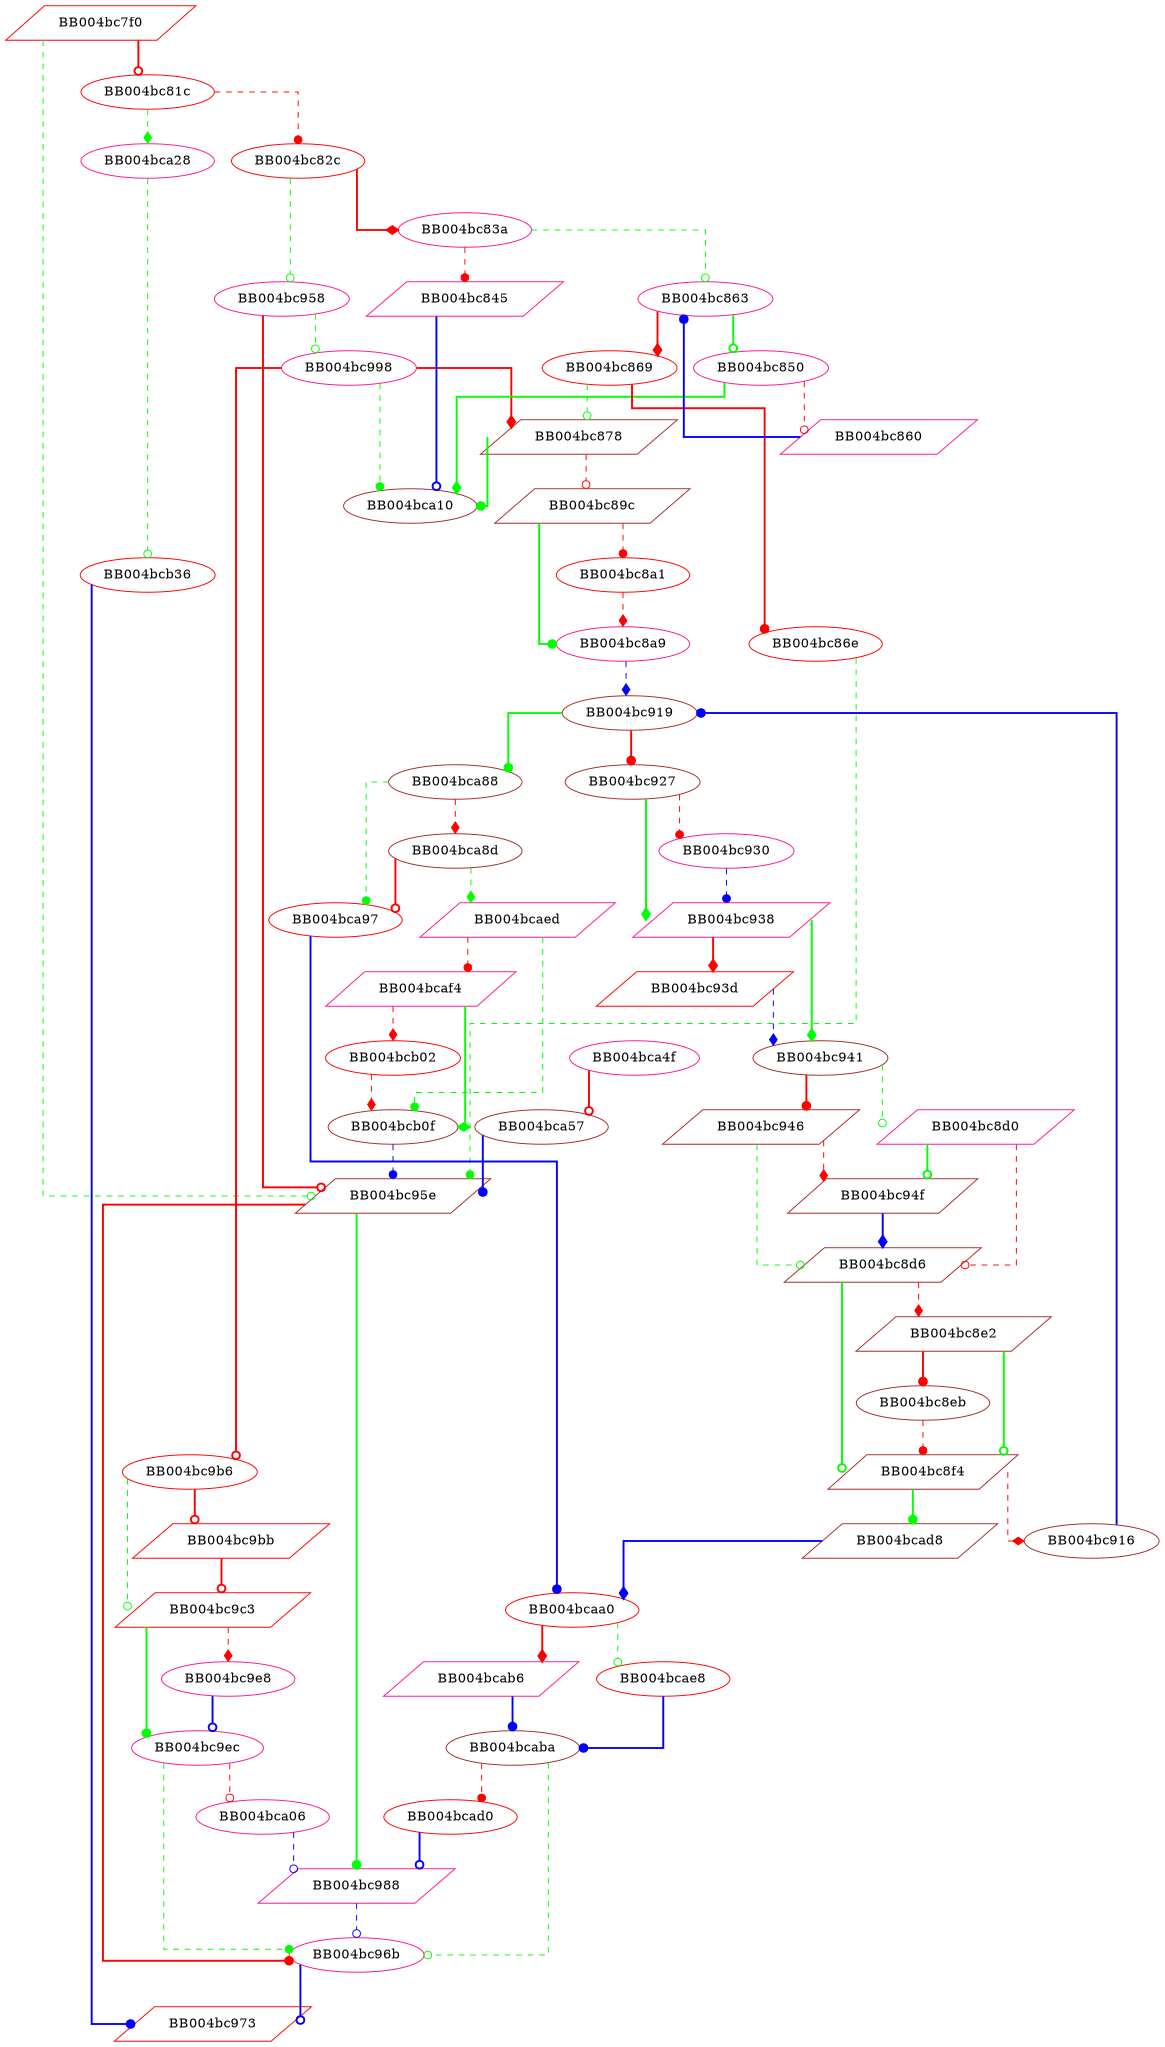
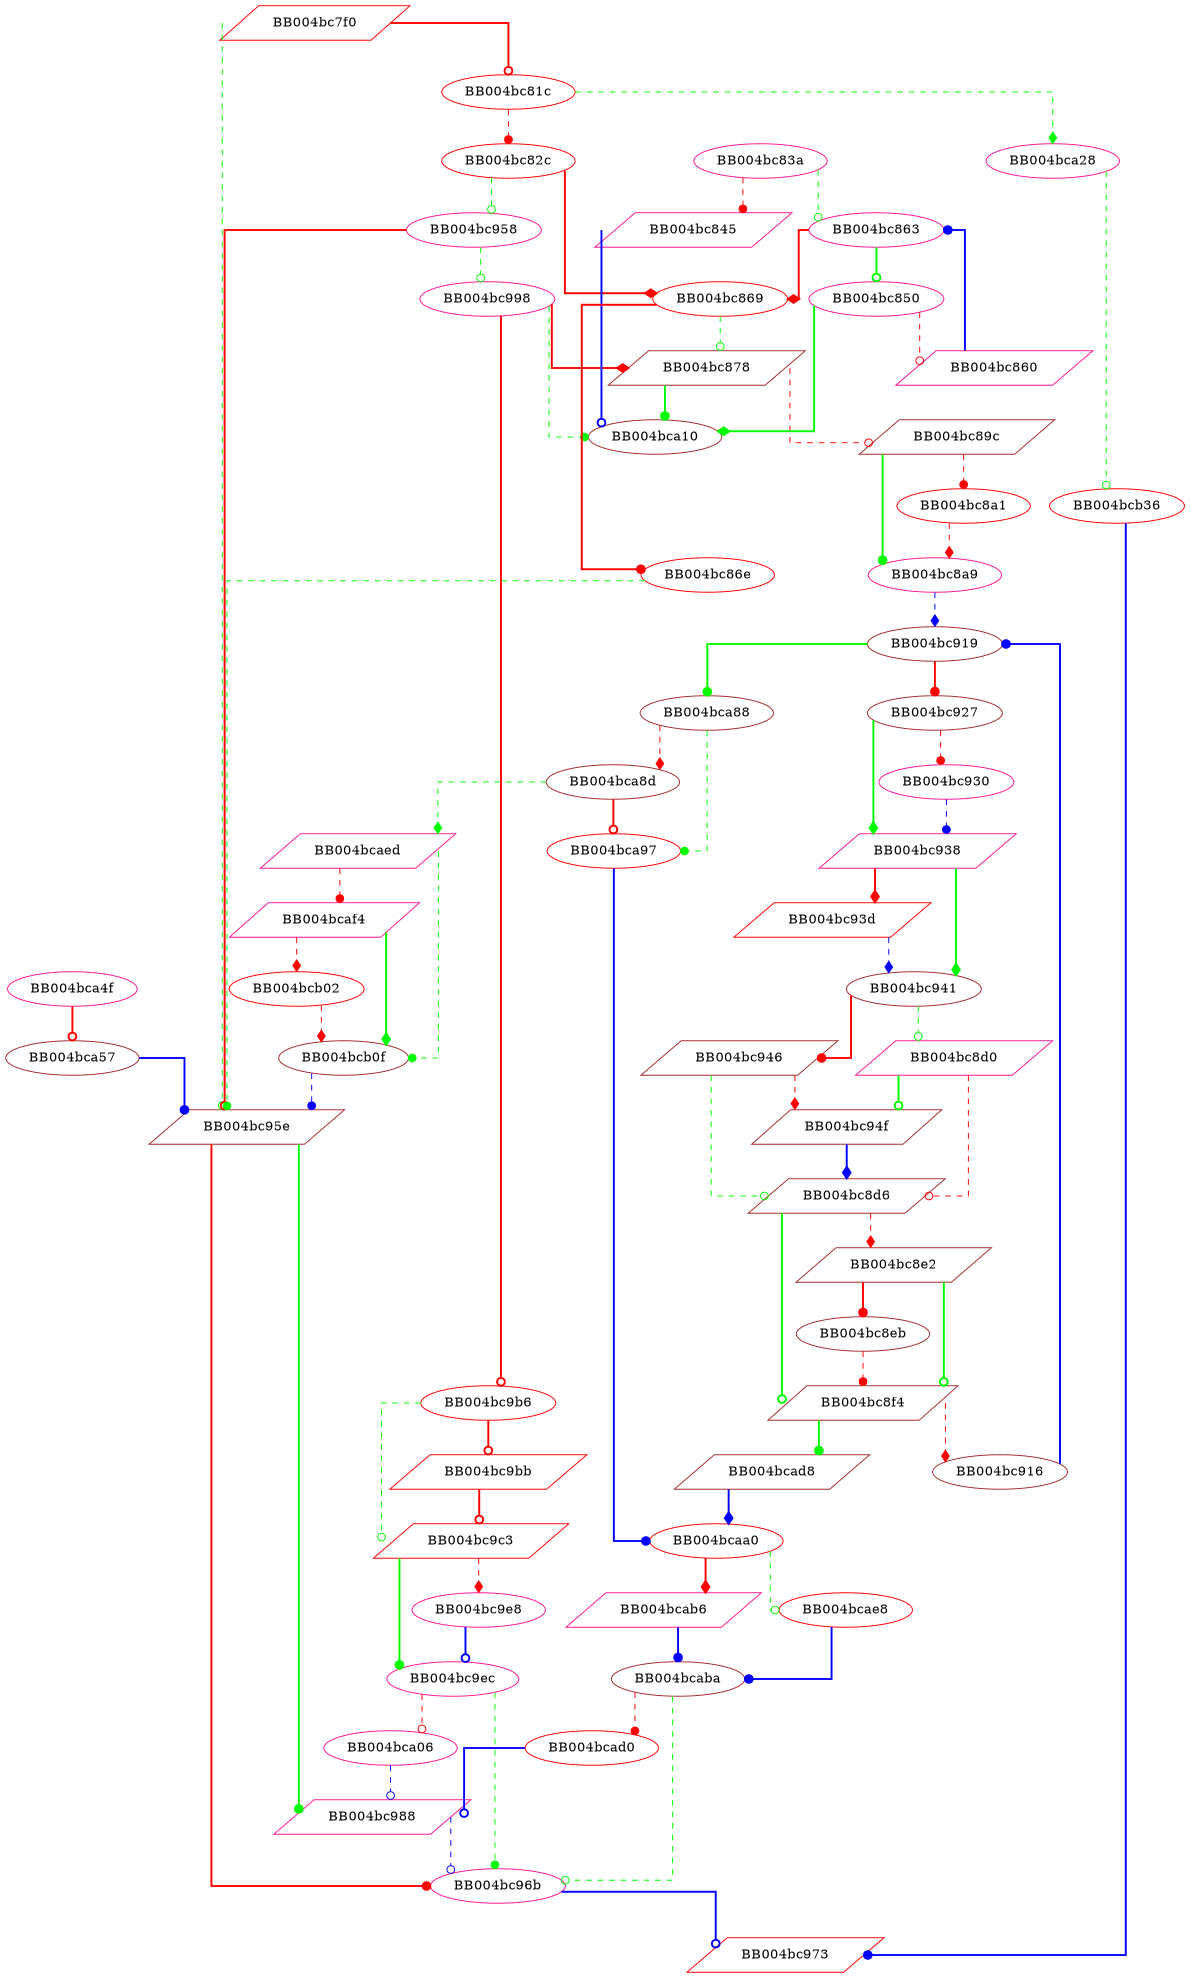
edge "BB004bc82c" -> "BB004bc83a": now "BB004bc82c" -> "BB004bc869"
